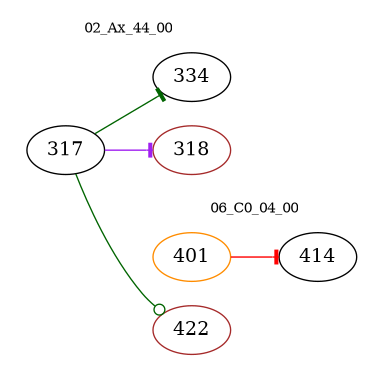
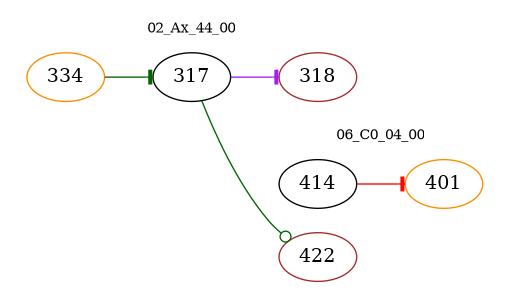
node "334": color black -> darkorange
edge "317" -> "334": reversed
edge "401" -> "414": reversed
